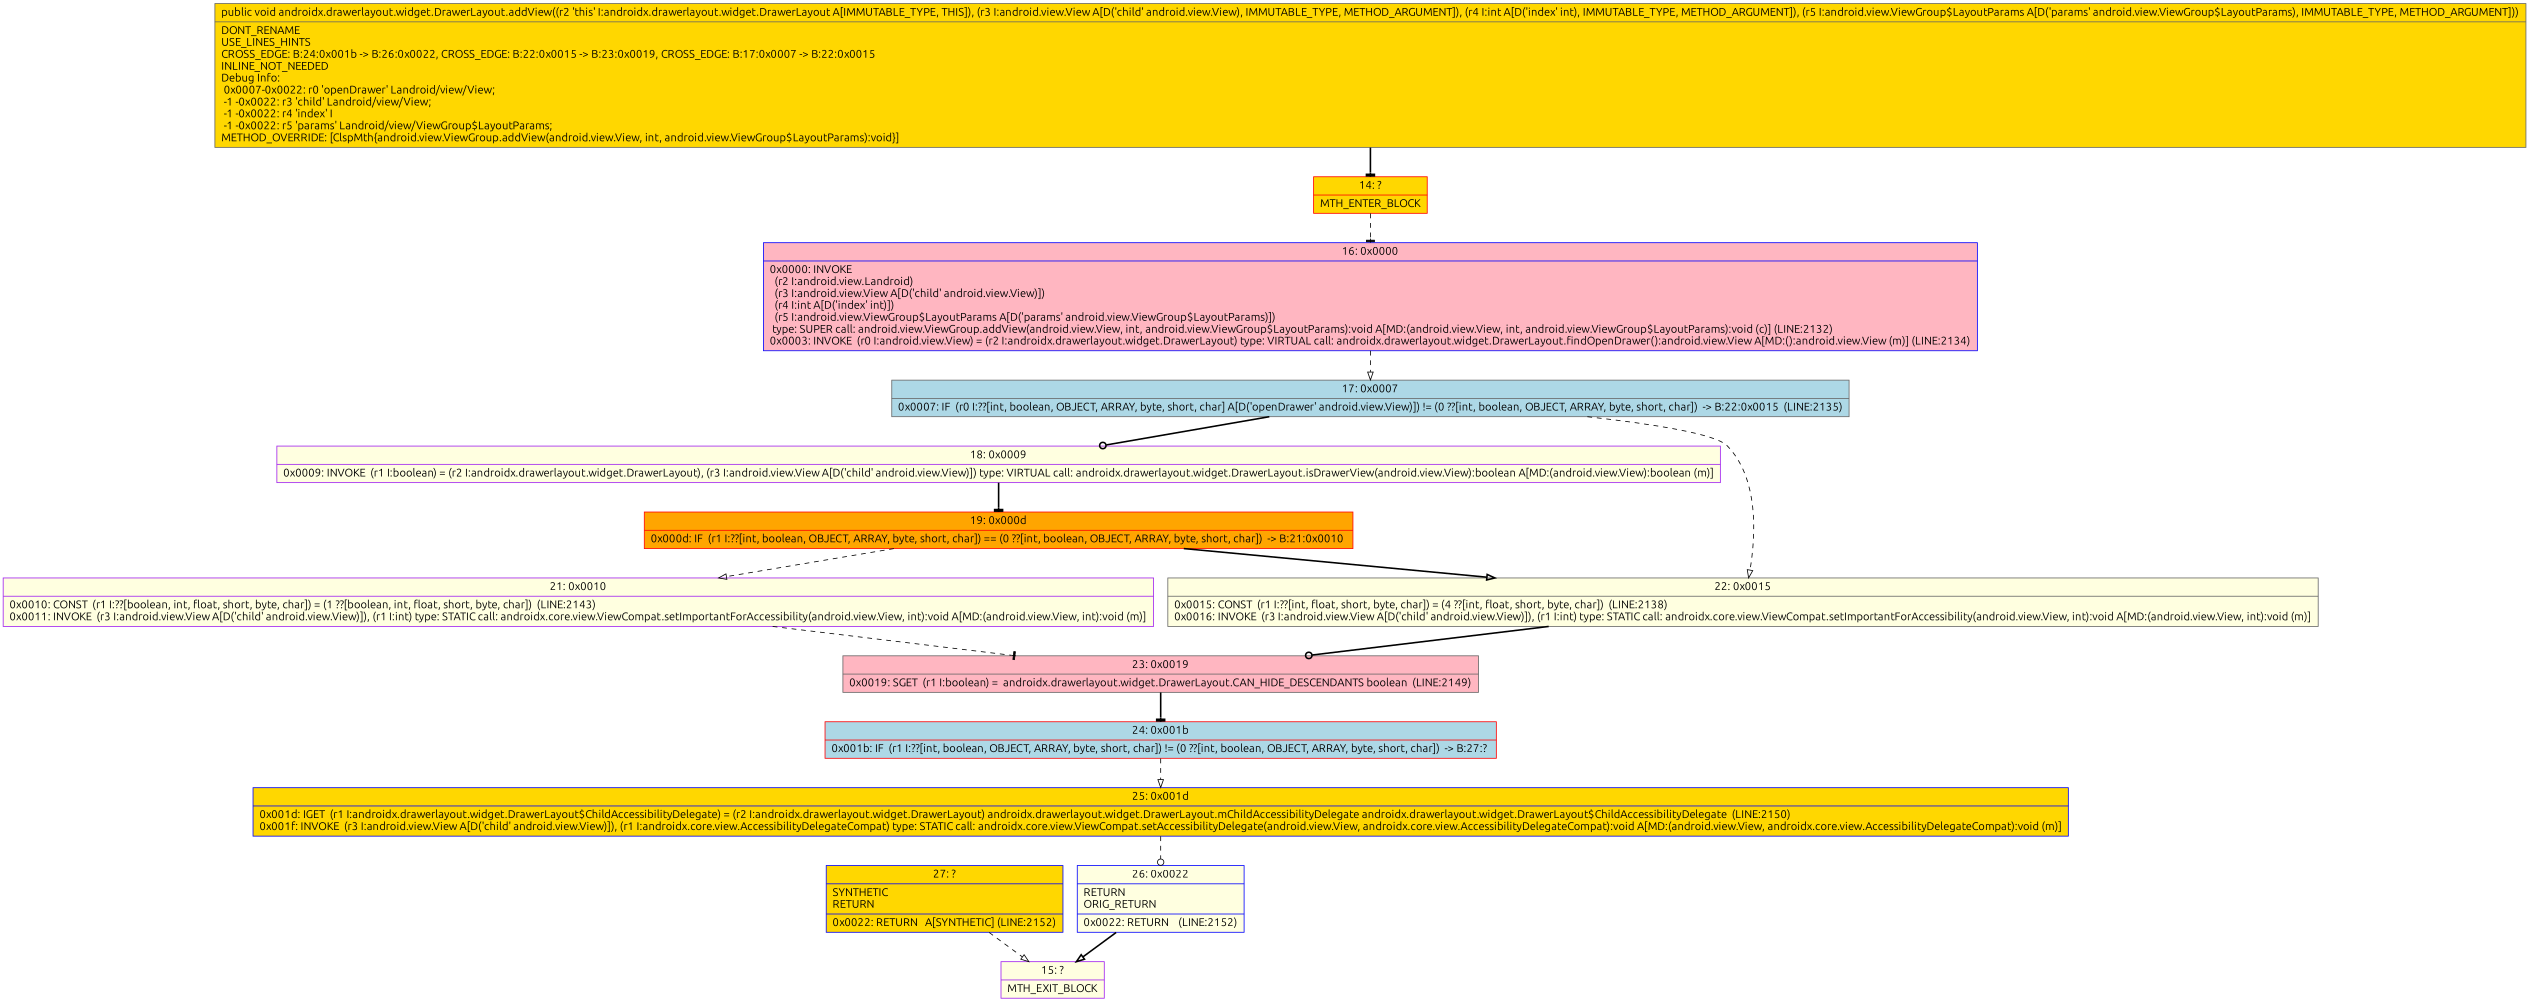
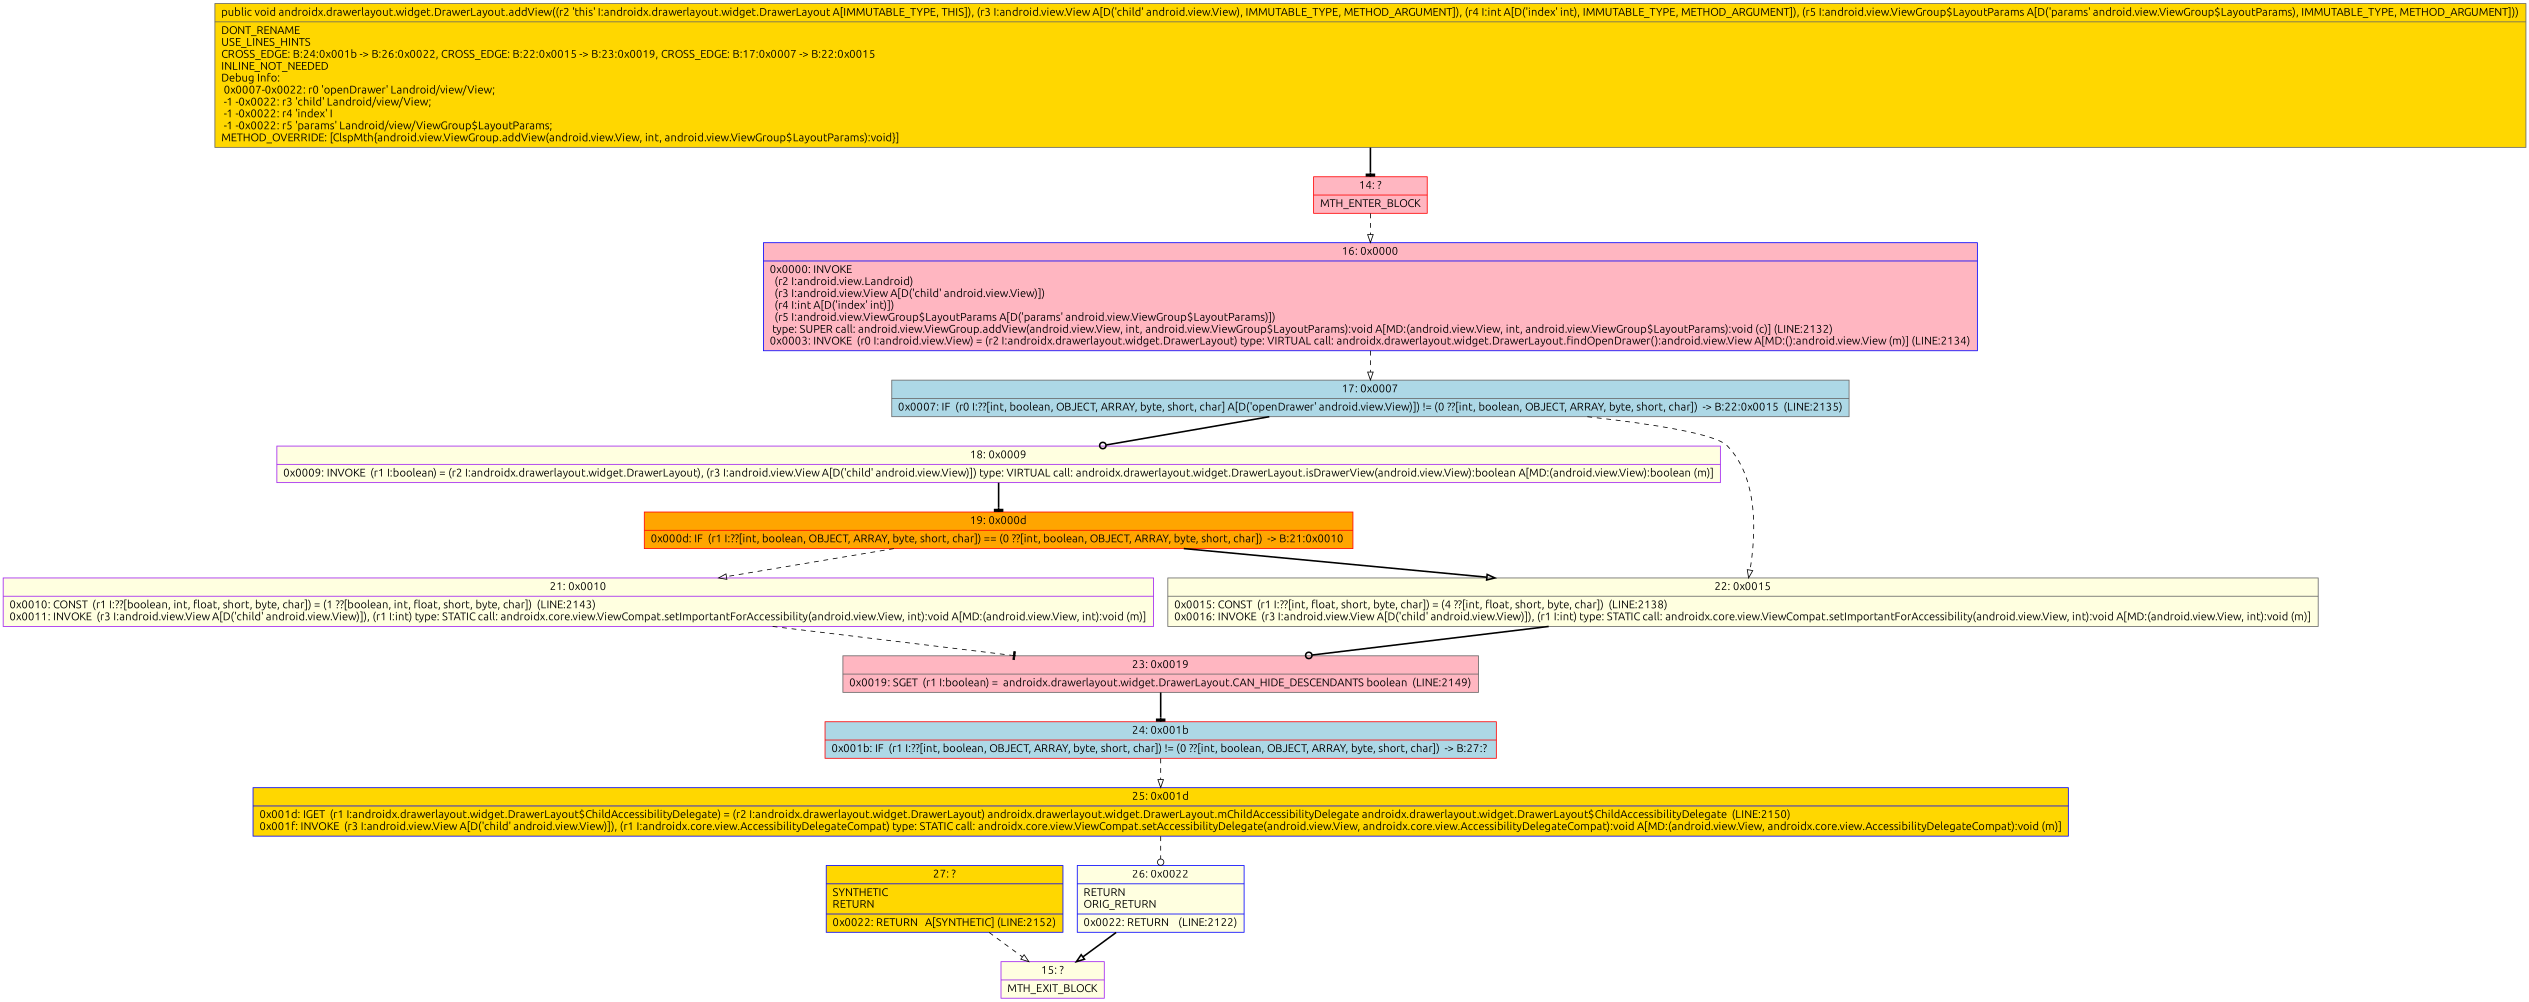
node "14: ?": fillcolor gold -> lightpink
edge "14: ?" -> "16: 0x0000": arrowhead tee -> onormal
node "26: 0x0022": text "0x0022: RETURN    (LINE:2152)" -> "0x0022: RETURN    (LINE:2122)"
